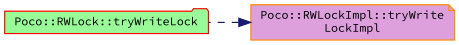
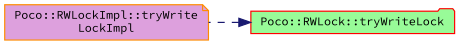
edge "Poco::RWLock::tryWriteLock" -> "Poco::RWLockImpl::tryWrite LockImpl": reversed
